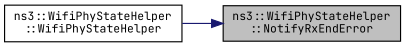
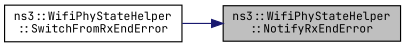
node "ns3::WifiPhyStateHelper ::WifiPhyStateHelper": label "ns3::WifiPhyStateHelper ::WifiPhyStateHelper" -> "ns3::WifiPhyStateHelper ::SwitchFromRxEndError"
